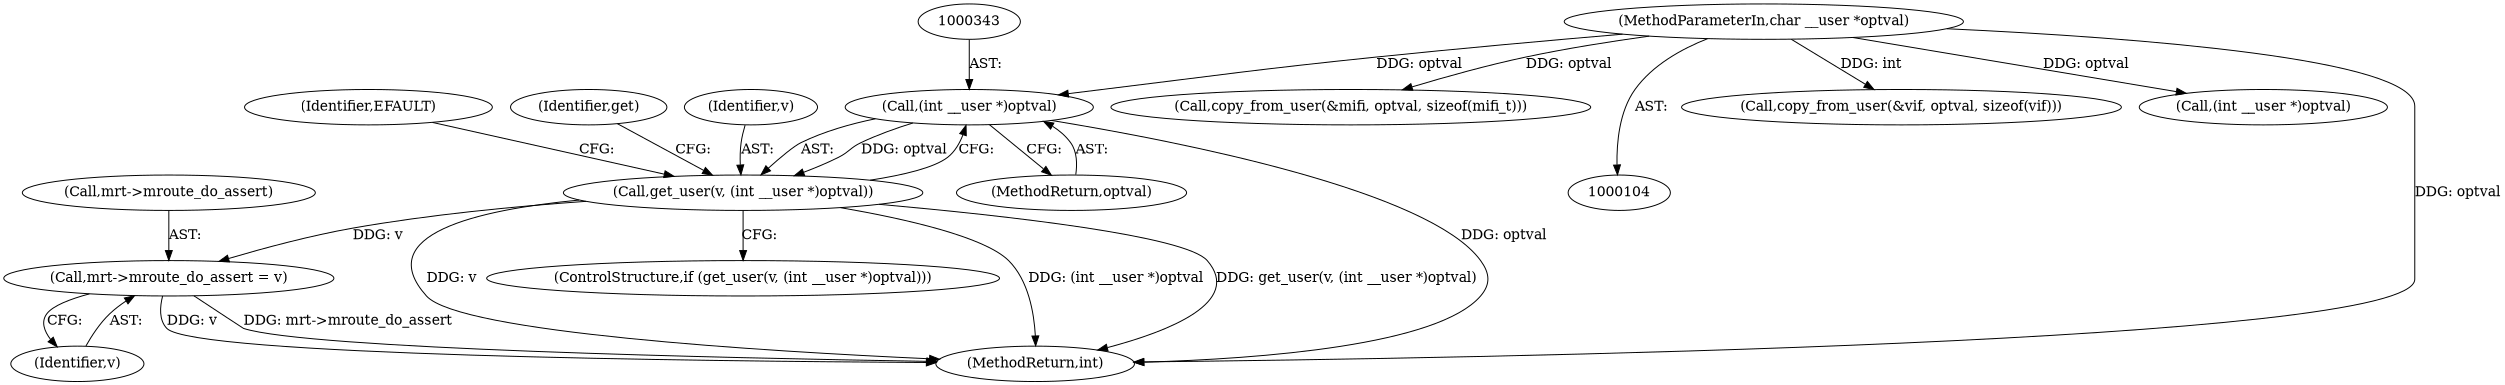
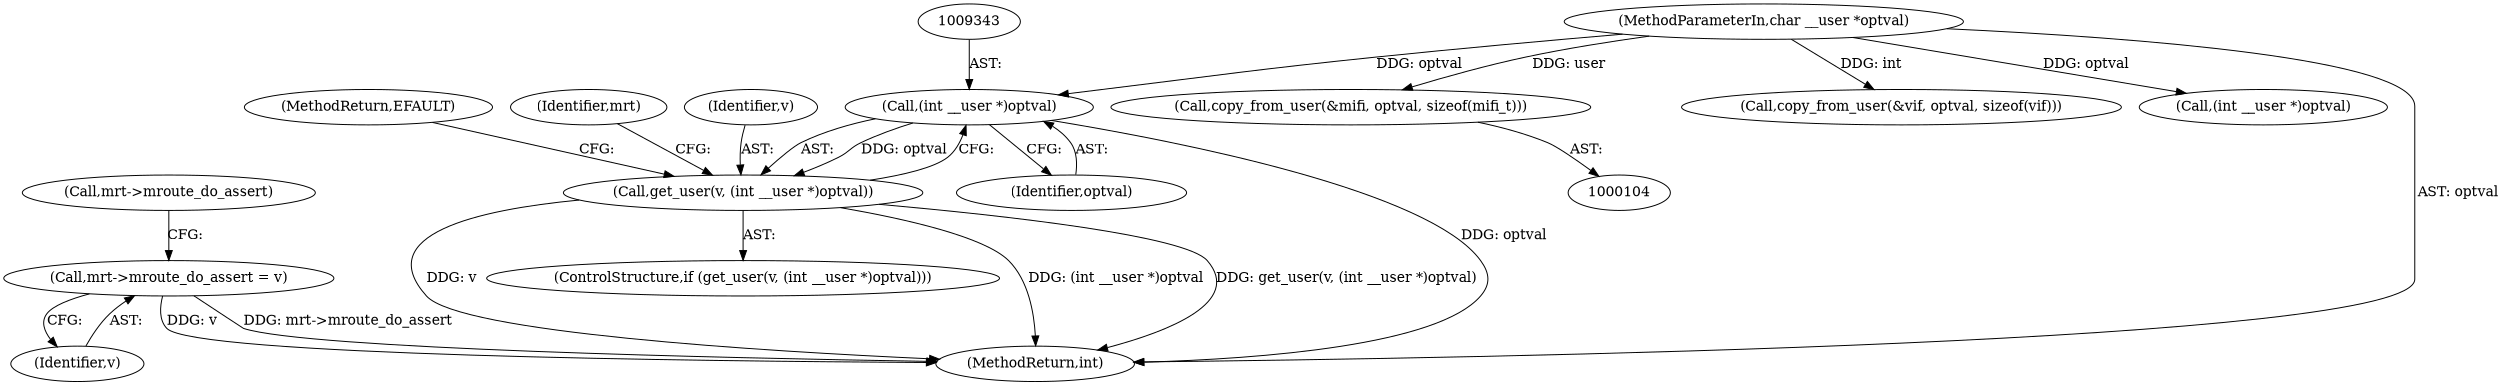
node "1000343": label "1000343" -> "1009343"
edge "(MethodParameterIn,char __user *optval)" -> "(Call,copy_from_user(&mifi, optval, sizeof(mifi_t)))": label "DDG: optval" -> "DDG: user"
edge "(MethodParameterIn,char __user *optval)" -> "1000104": now "(Call,copy_from_user(&mifi, optval, sizeof(mifi_t)))" -> "1000104"
node "(Identifier,EFAULT)": label "(Identifier,EFAULT)" -> "(MethodReturn,EFAULT)"
node "(Identifier,get)": label "(Identifier,get)" -> "(Identifier,mrt)"
node "(MethodReturn,optval)": label "(MethodReturn,optval)" -> "(Identifier,optval)"
edge "(MethodParameterIn,char __user *optval)" -> "(MethodReturn,int)": label "DDG: optval" -> "AST: optval"
edge "(Call,get_user(v, (int __user *)optval))" -> "(Call,mrt->mroute_do_assert = v)": removed, label "DDG: v"
edge "(Call,mrt->mroute_do_assert)" -> "(Call,mrt->mroute_do_assert = v)": label "AST: " -> "CFG: "
edge "(Call,get_user(v, (int __user *)optval))" -> "(ControlStructure,if (get_user(v, (int __user *)optval)))": label "CFG: " -> "AST: "
